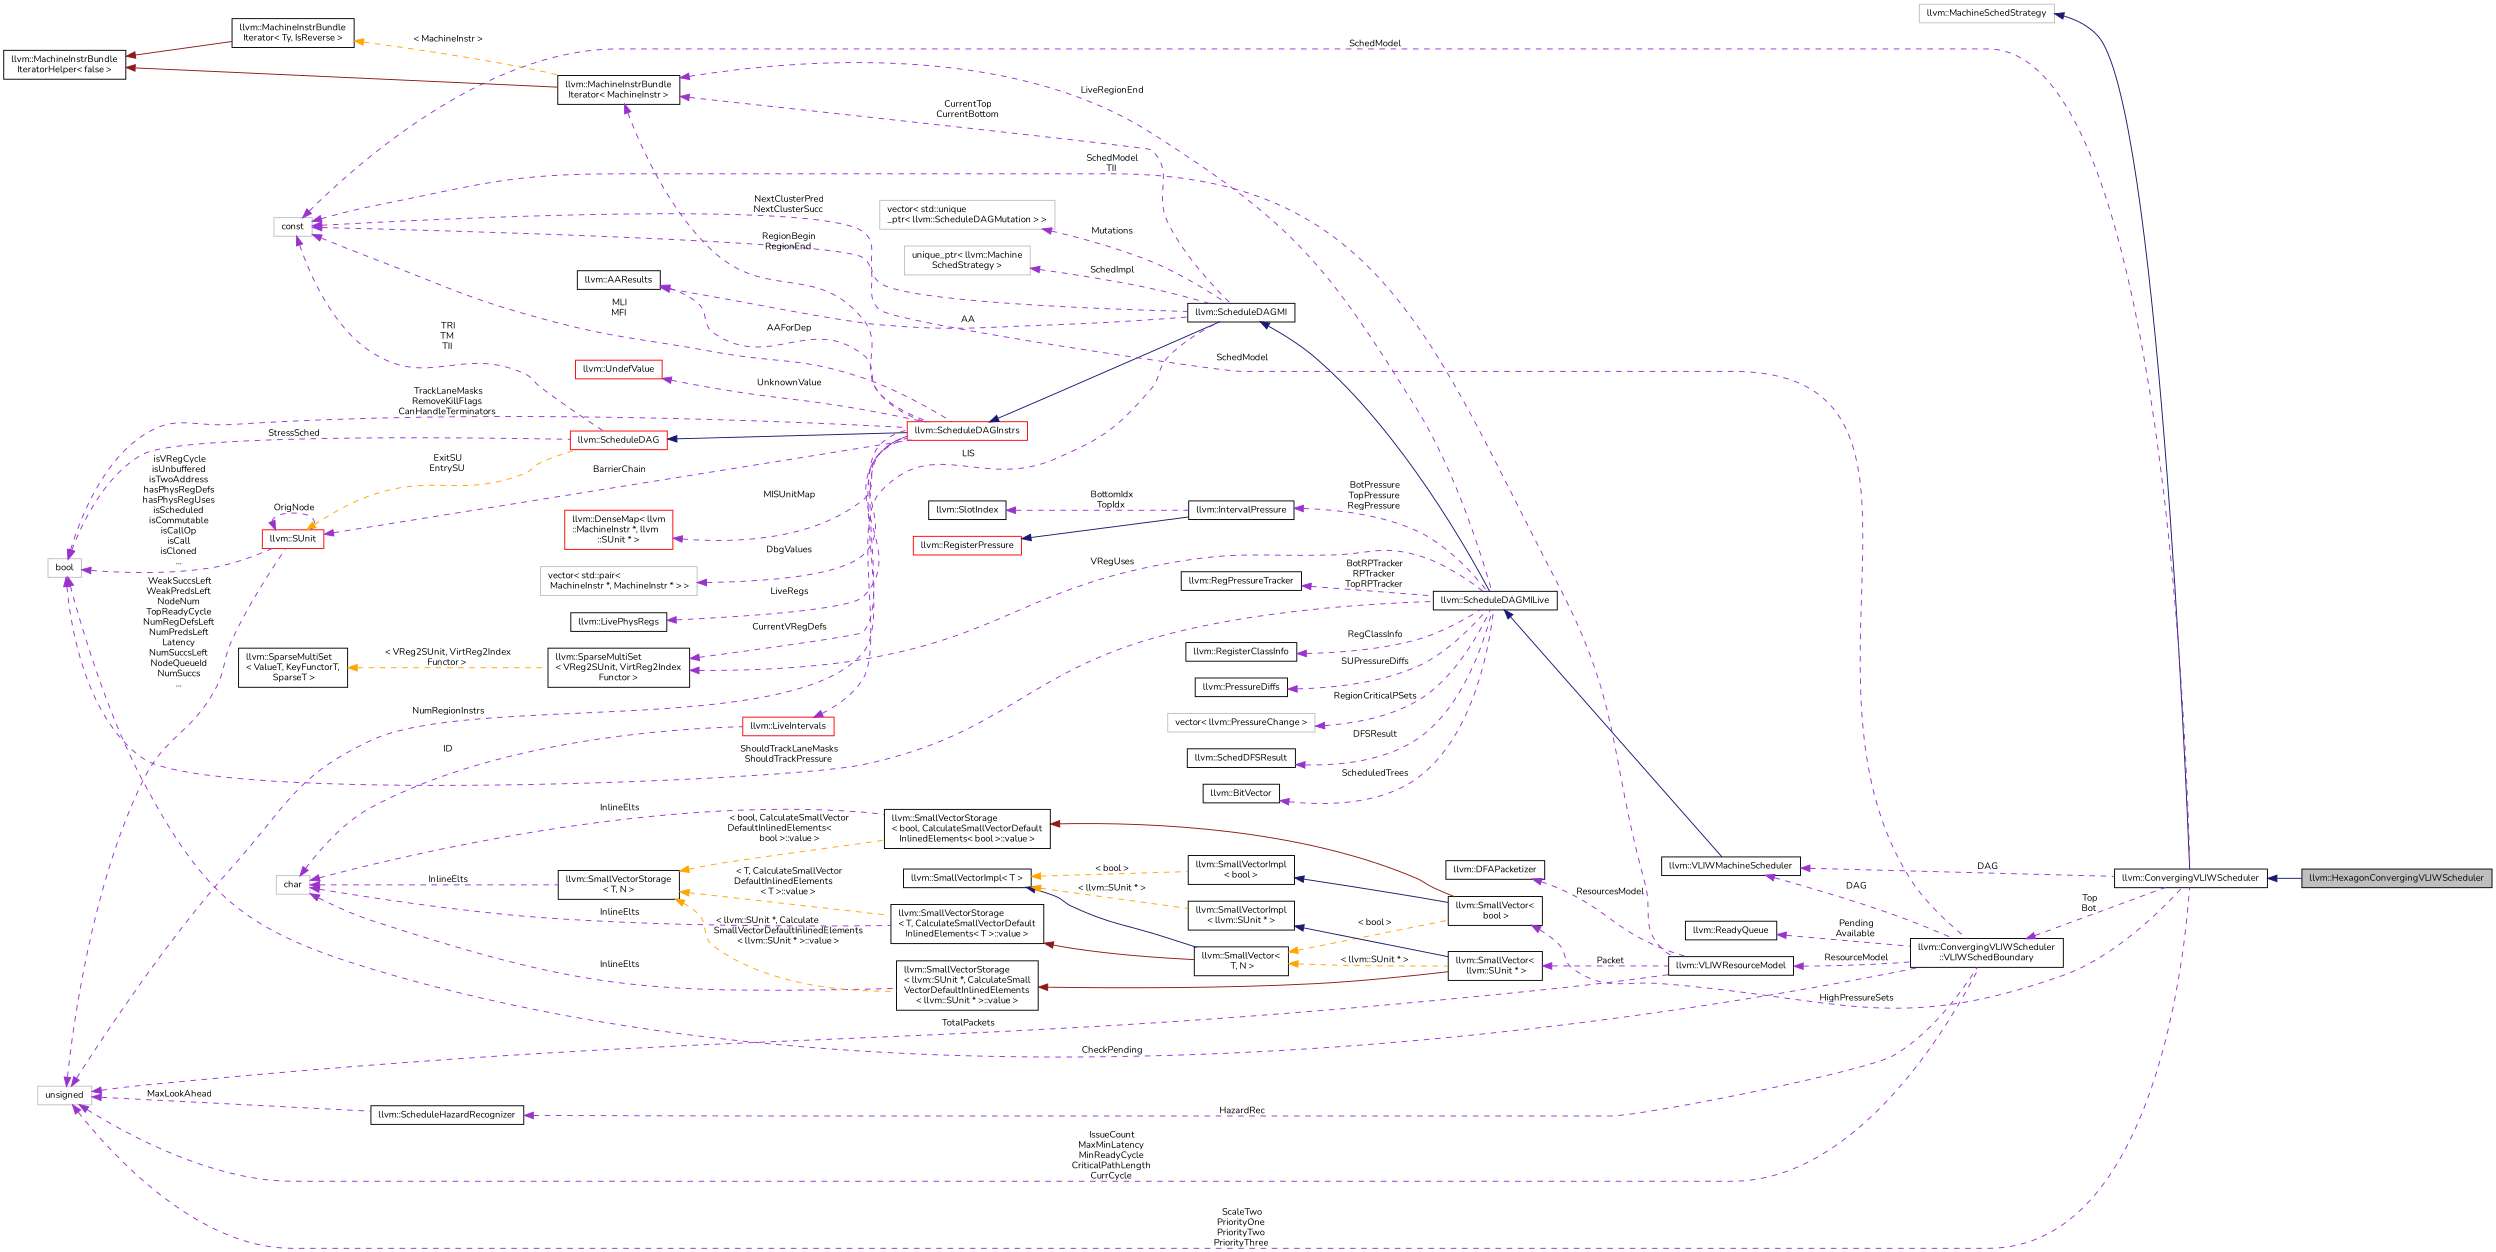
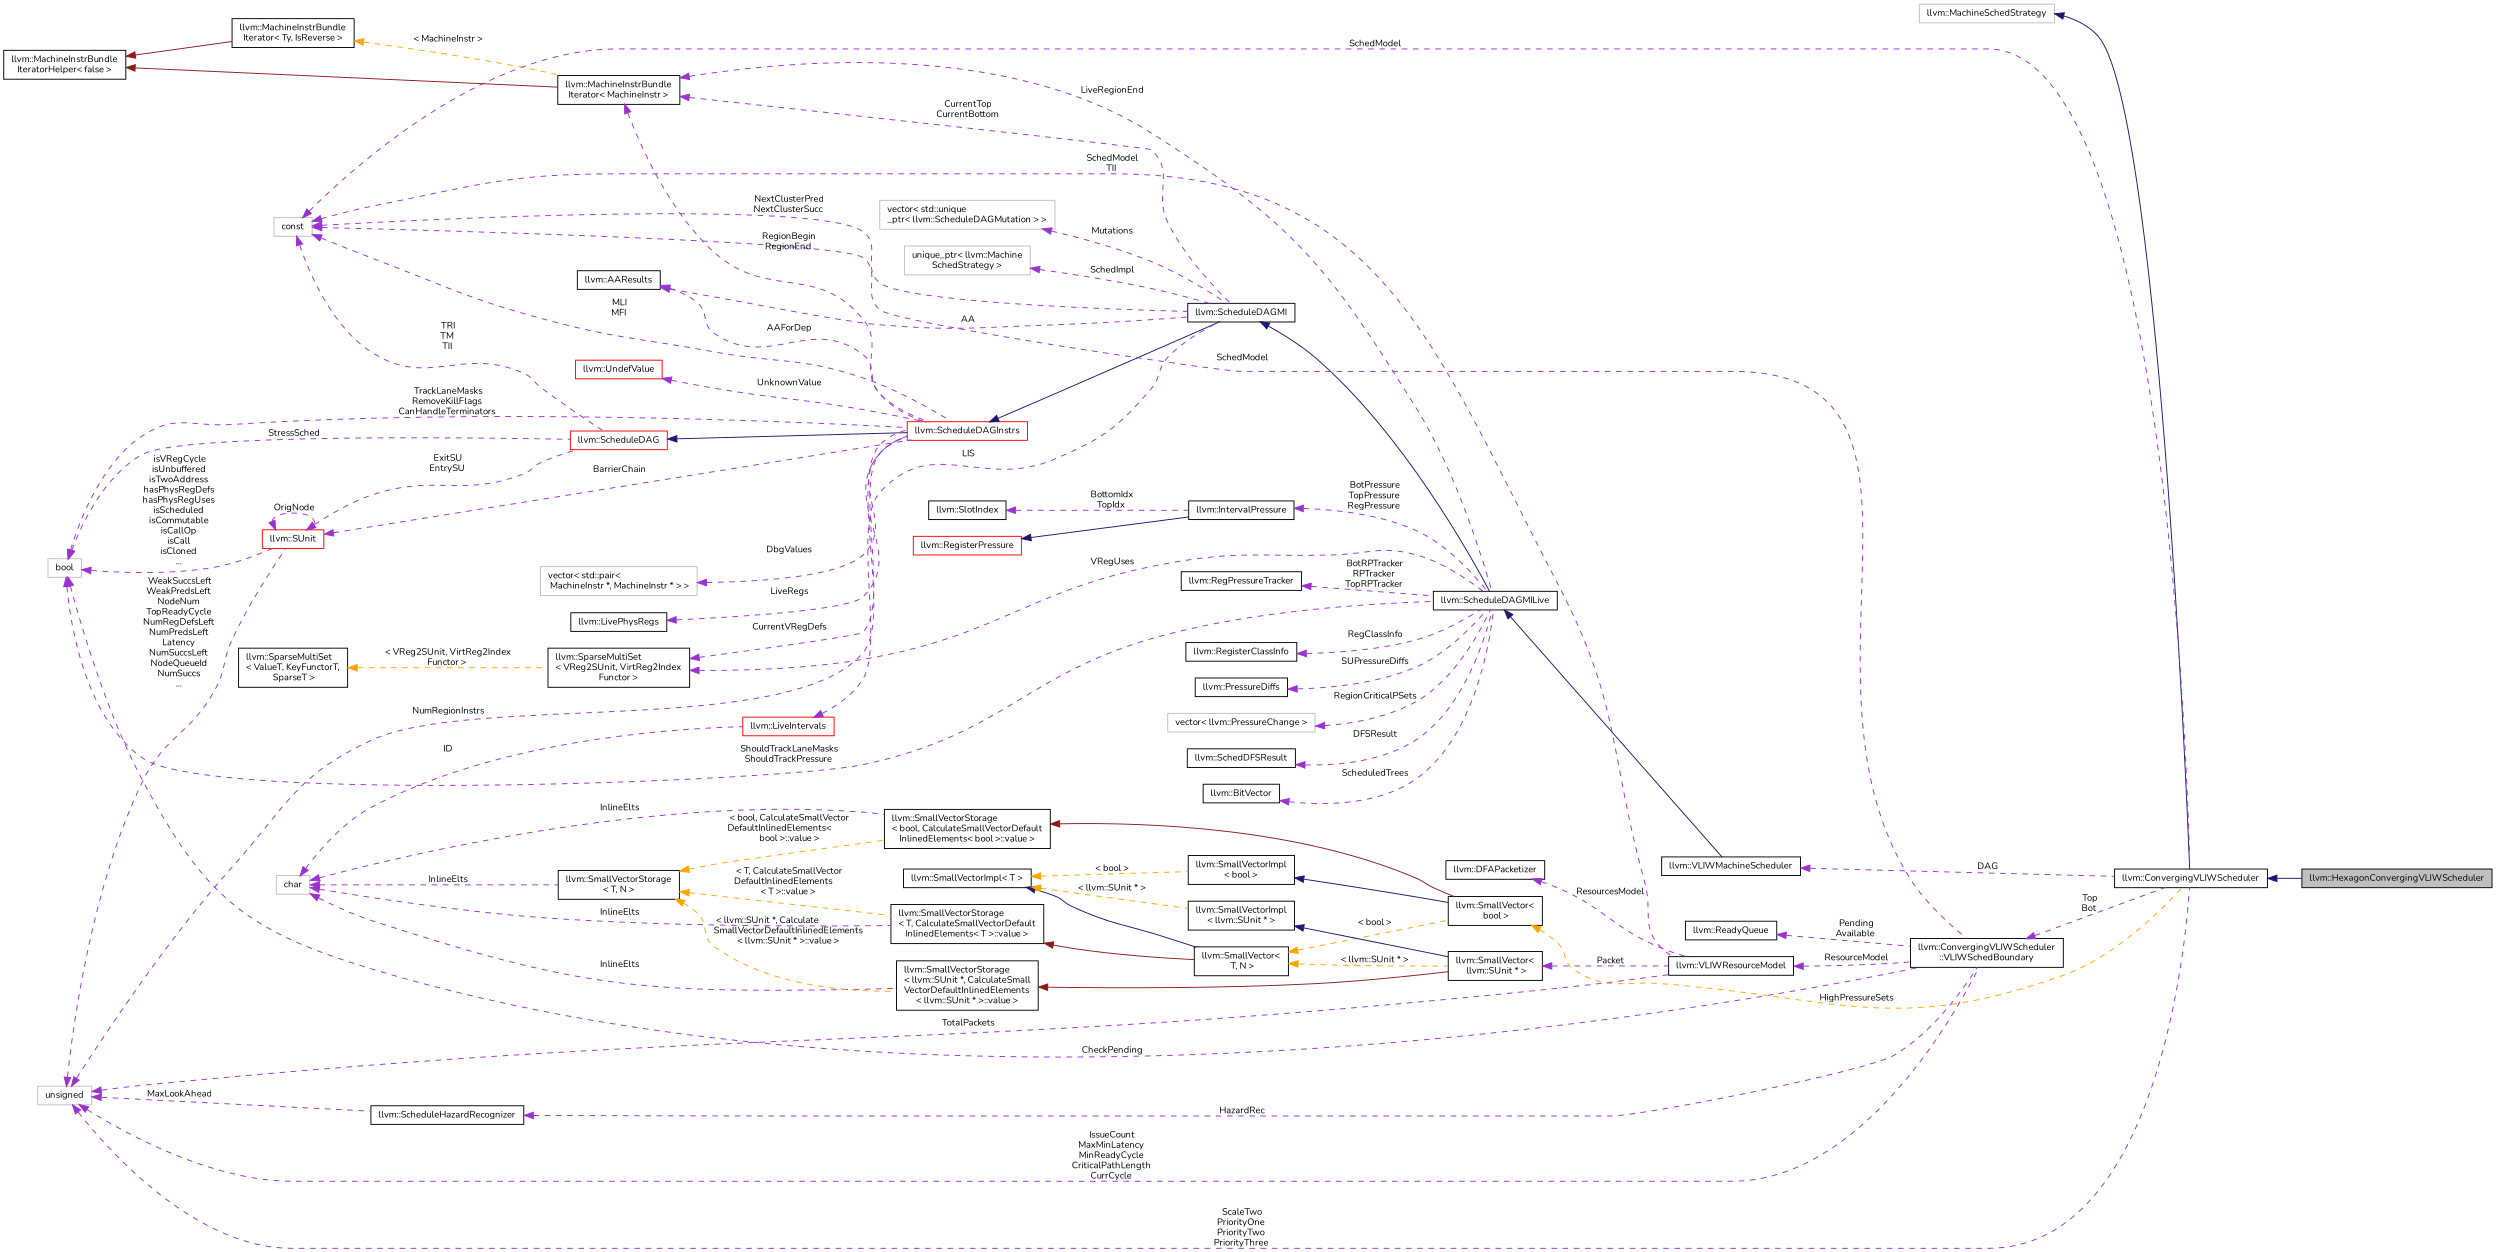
edge "llvm::ScheduleDAG" -> "llvm::SUnit": color orange -> darkorchid3
node "llvm::DenseMap< llvm ::MachineInstr *, llvm ::SUnit * >": removed
edge "llvm::ConvergingVLIWScheduler ::VLIWSchedBoundary" -> "llvm::VLIWMachineScheduler": removed, label "DAG"
edge "llvm::ConvergingVLIWScheduler" -> "llvm::SmallVector< bool >": color darkorchid3 -> orange
